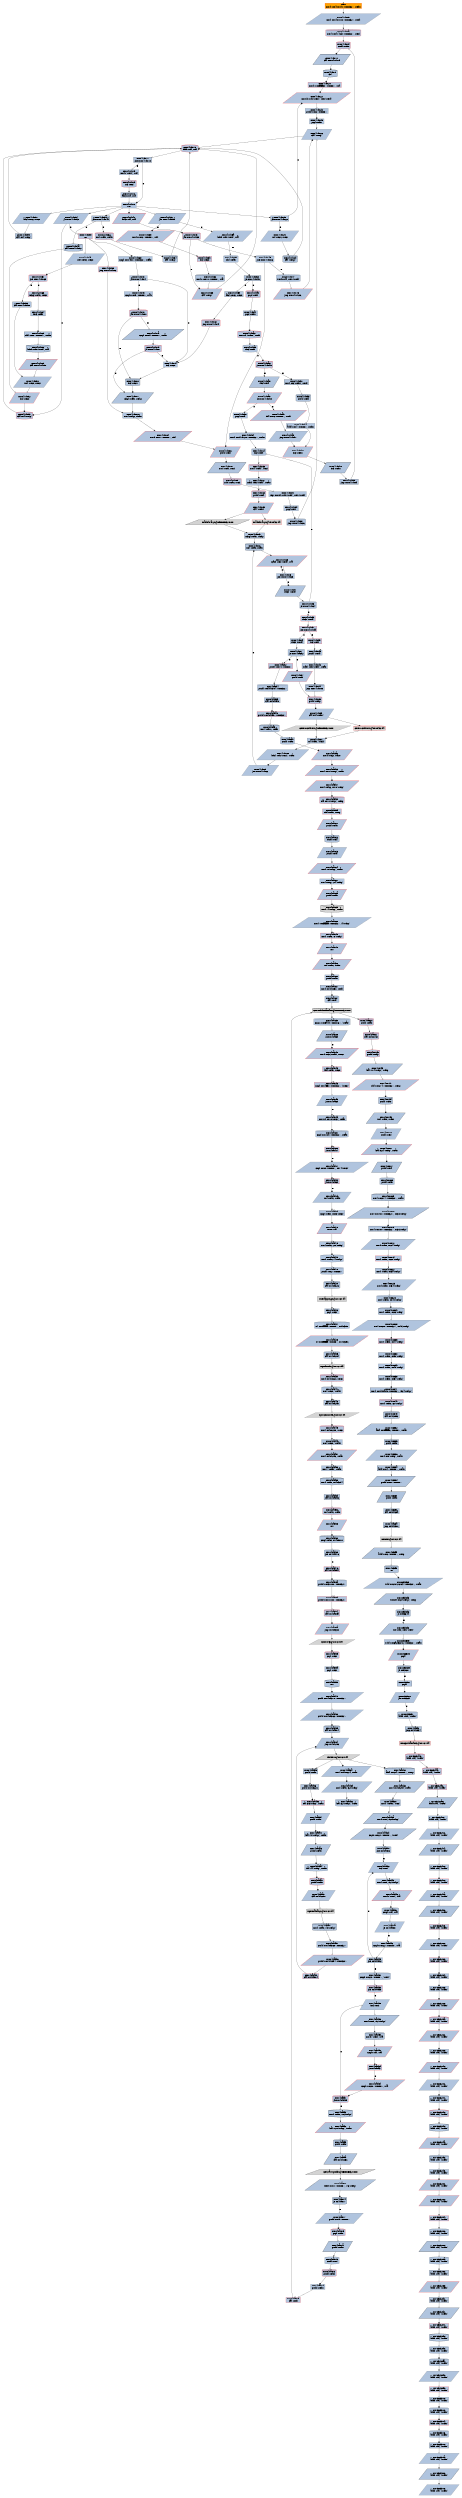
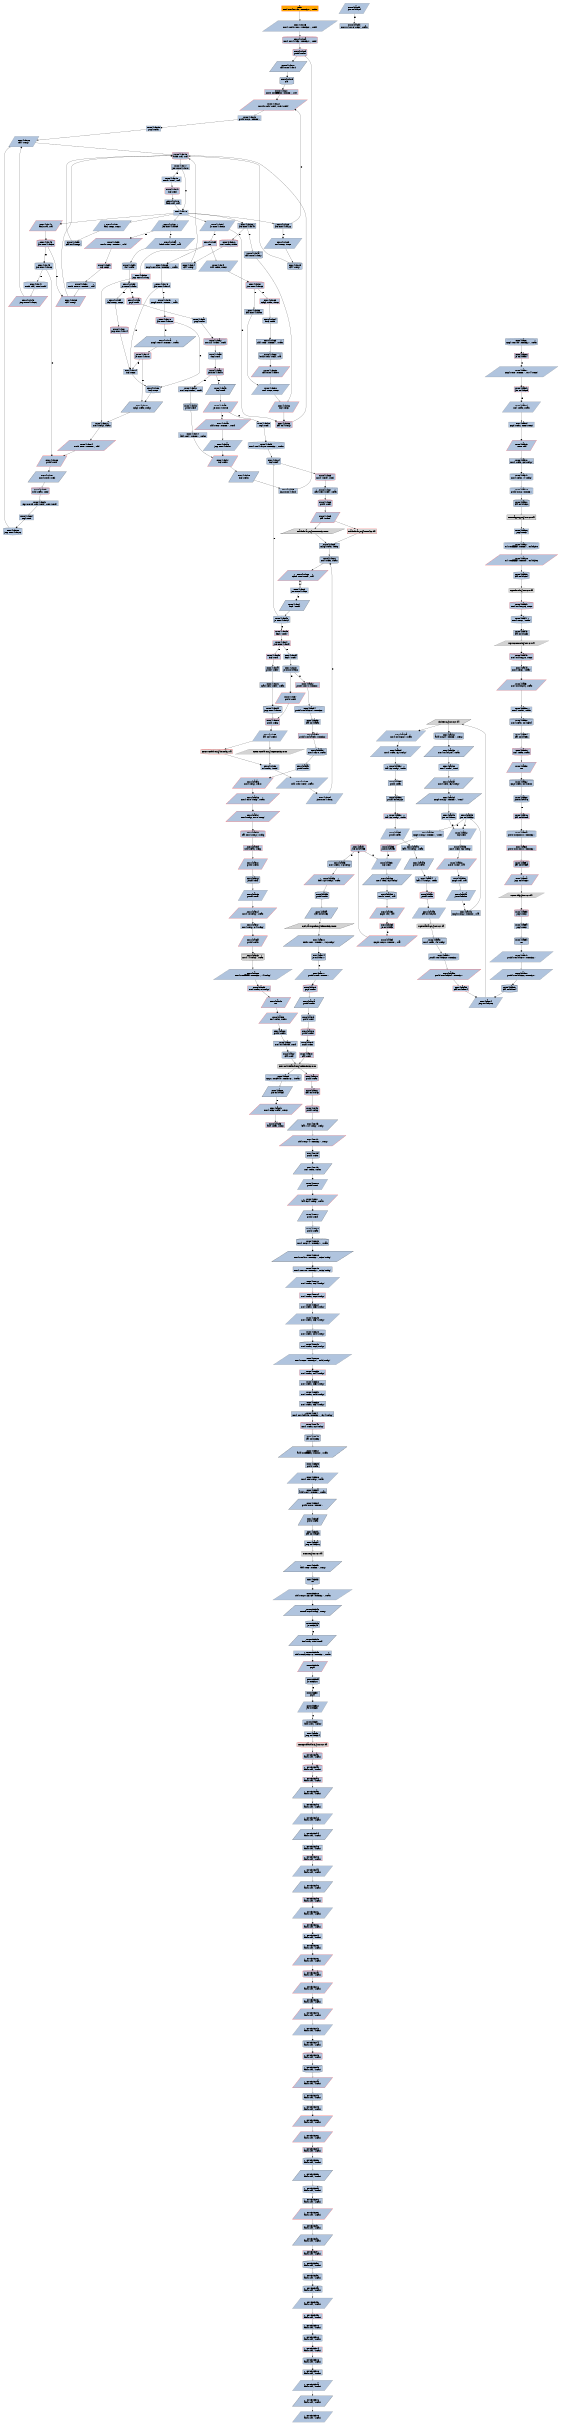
node "0x0040acd5 cmpl $0x4550<UINT32>, (%ecx)": removed
edge "0x0040acdd movzwl 0x18(%ecx), %eax" -> "0x0040ace1 cmpl $0x10b<UINT32>, %eax": removed
edge "_initterm@msvcrt.dll" -> "0x0040ad95 pushl %eax": now "0x0040ad92 leal -32(%ebp), %eax" -> "0x0040ad95 pushl %eax"
